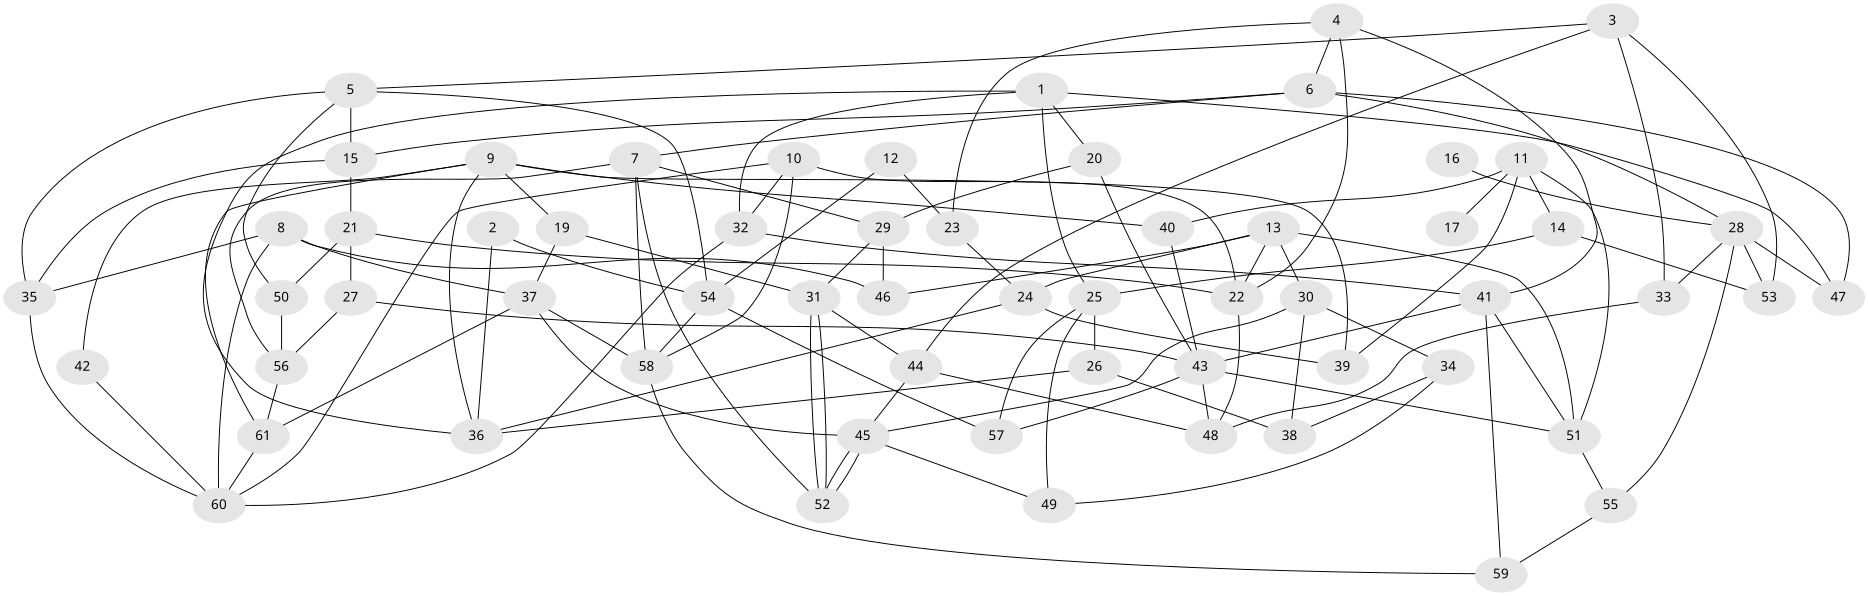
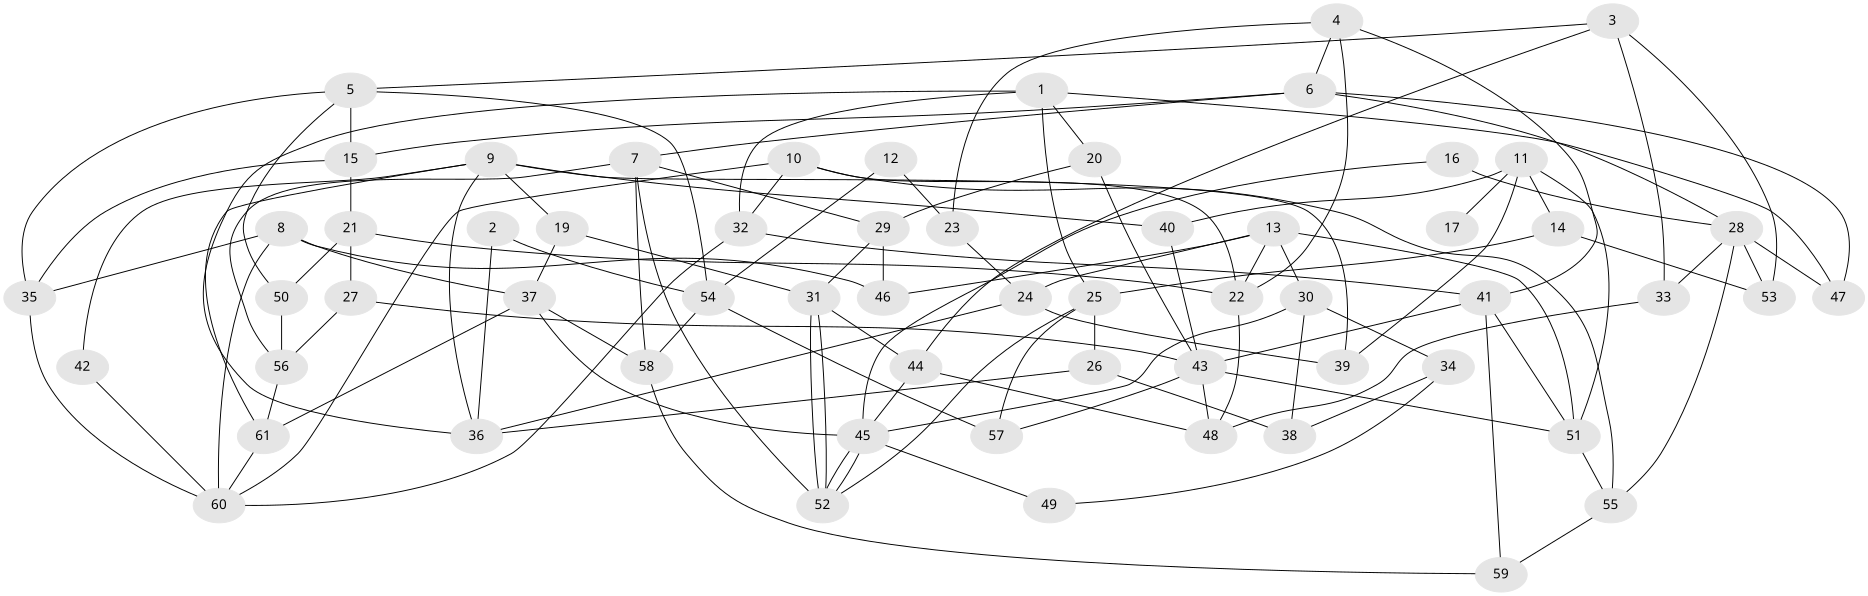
edge "16" -- "45": added
edge "10" -- "58": now "10" -- "55"
edge "25" -- "49": now "25" -- "52"
